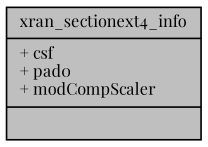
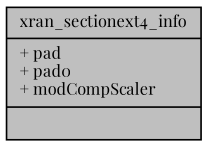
node "xran_sectionext4_info": text "+ csf" -> "+ pad"
